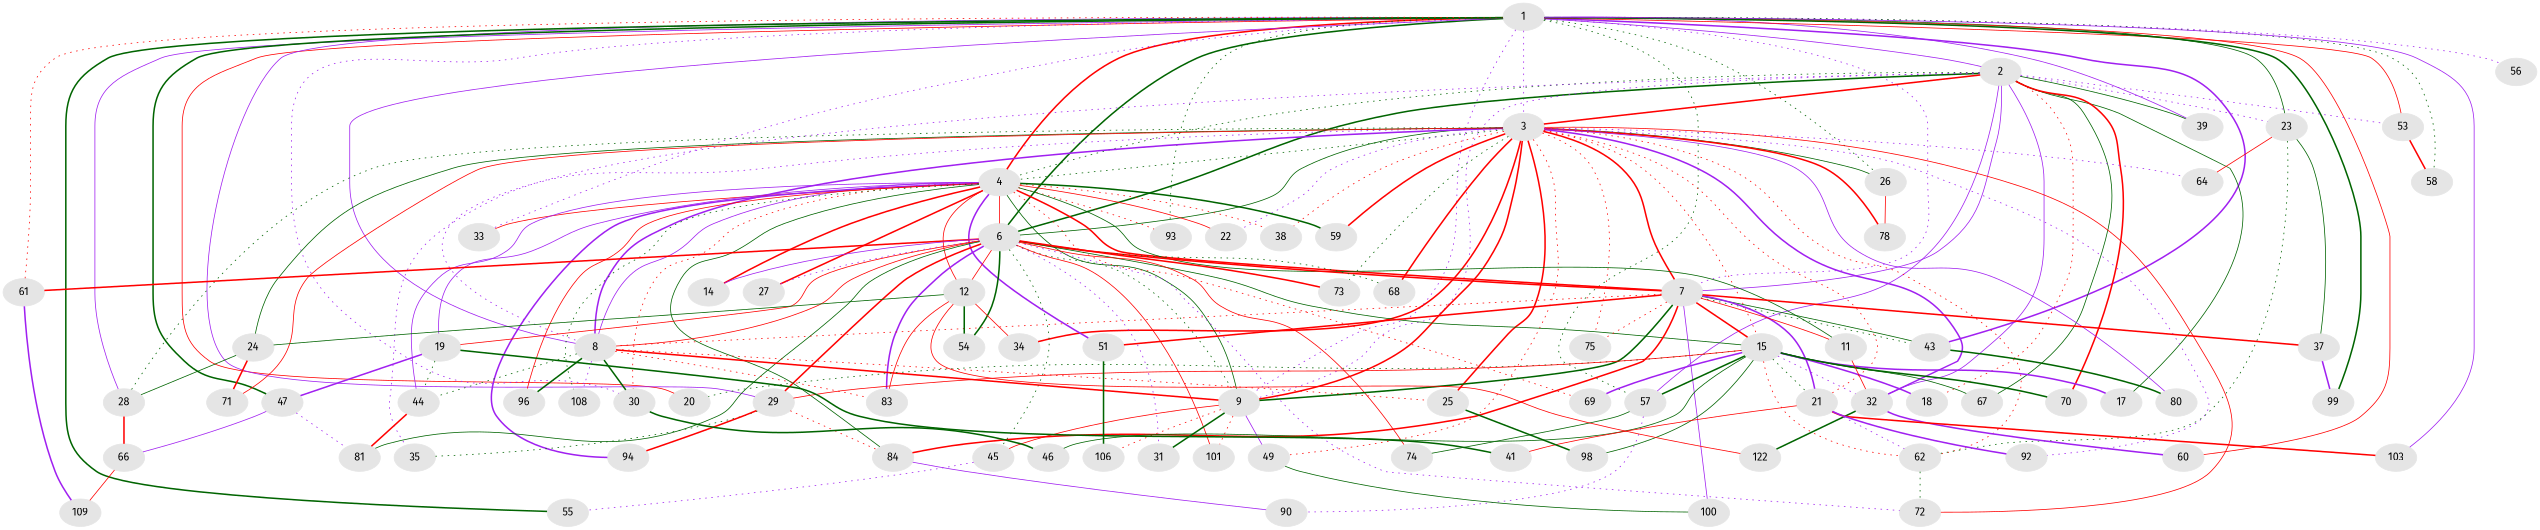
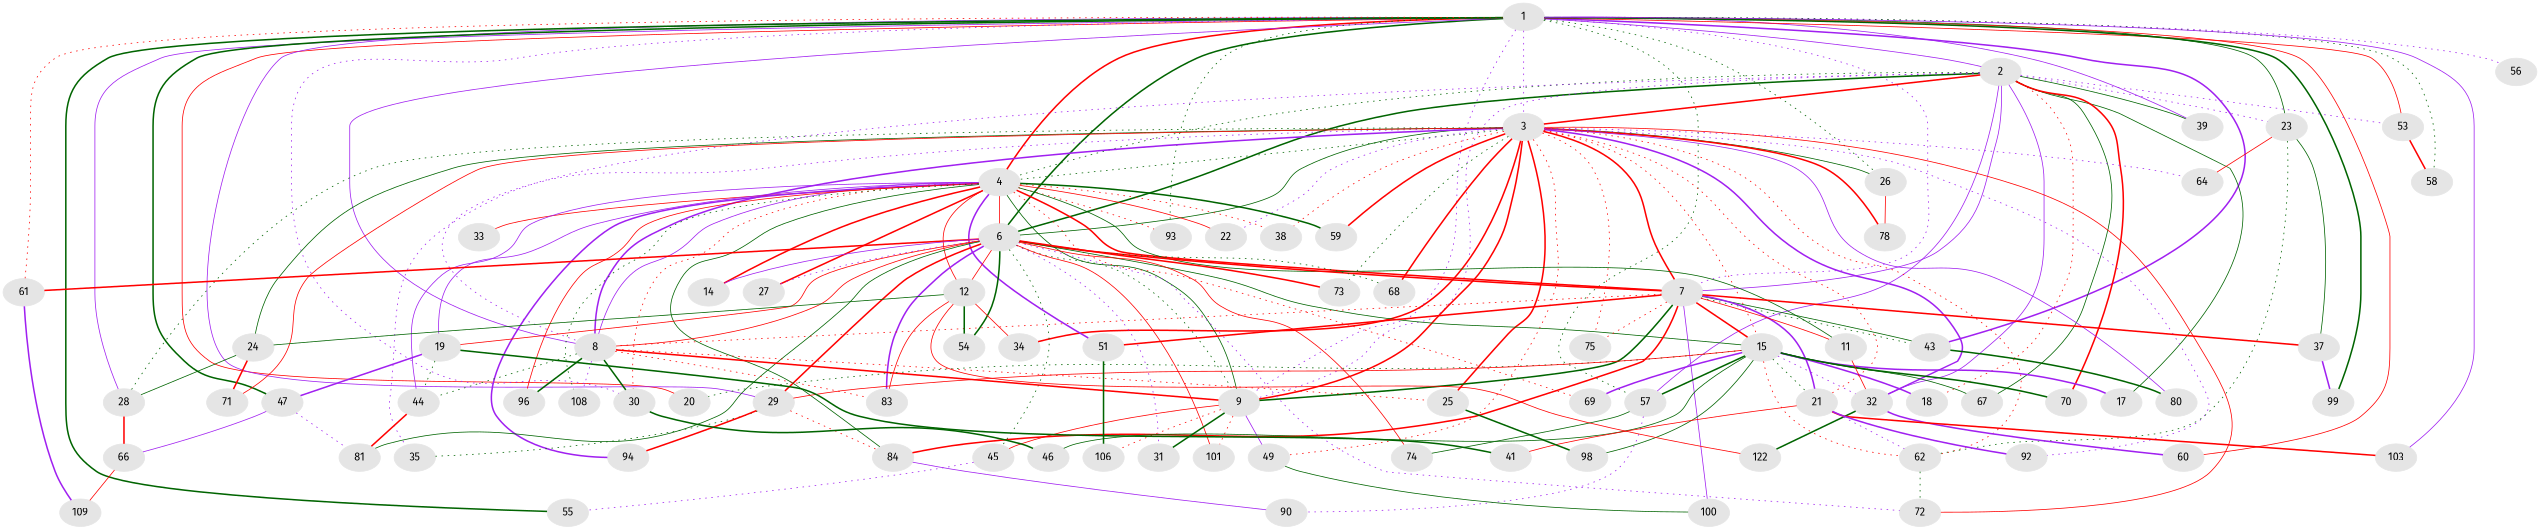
edge "1" -- "33": removed
